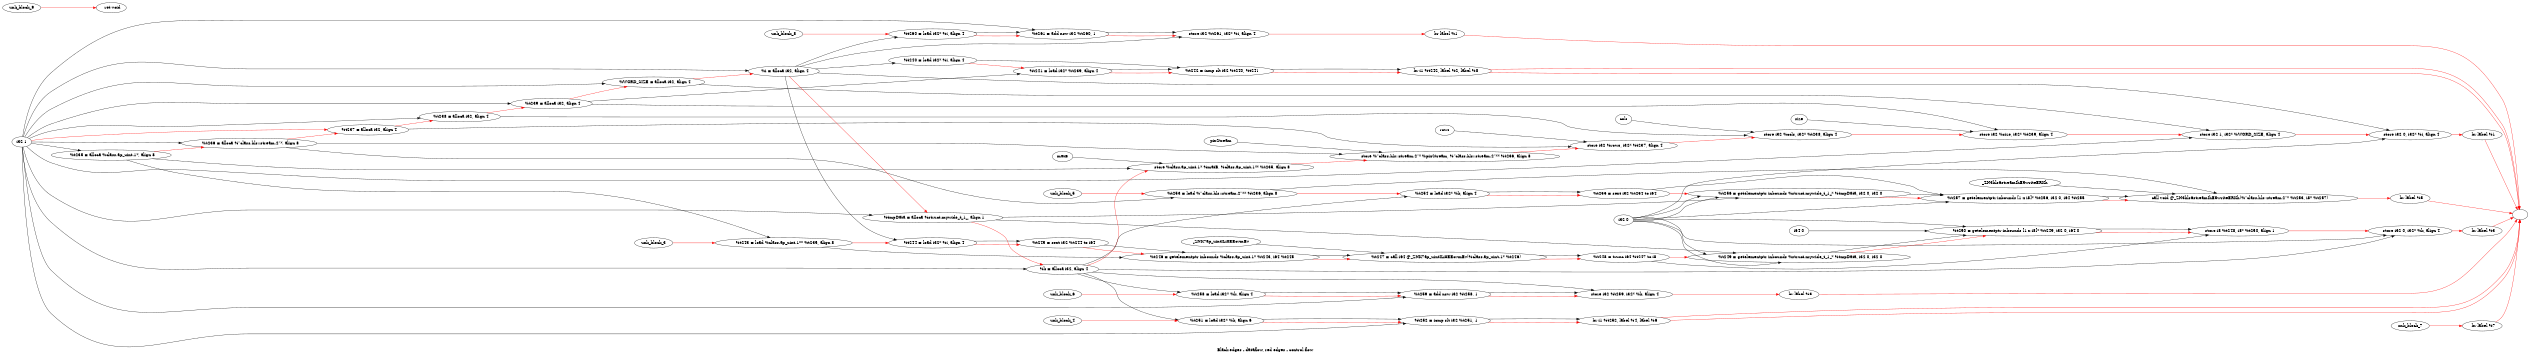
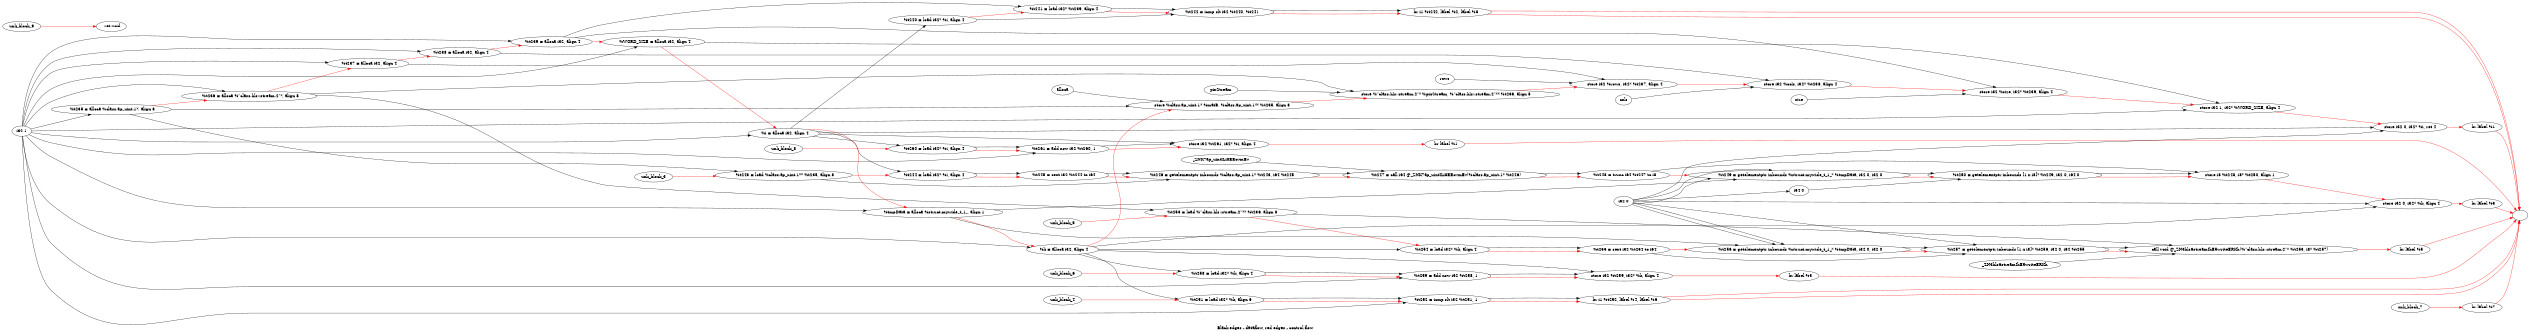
edge "i32 1" -> "%t237 = alloca i32, align 4": color red -> black
node "store i32 0, i32* %i, align 4": label "store i32 0, i32* %i, align 4" -> "store i32 0, i32* %i, ret 4"
node "matB": label "matB" -> "alloca"
edge "i32 0" -> "%t250 = getelementptr inbounds [1 x i8]* %t249, i32 0, i64 0": now "i32 0" -> "i64 0"
